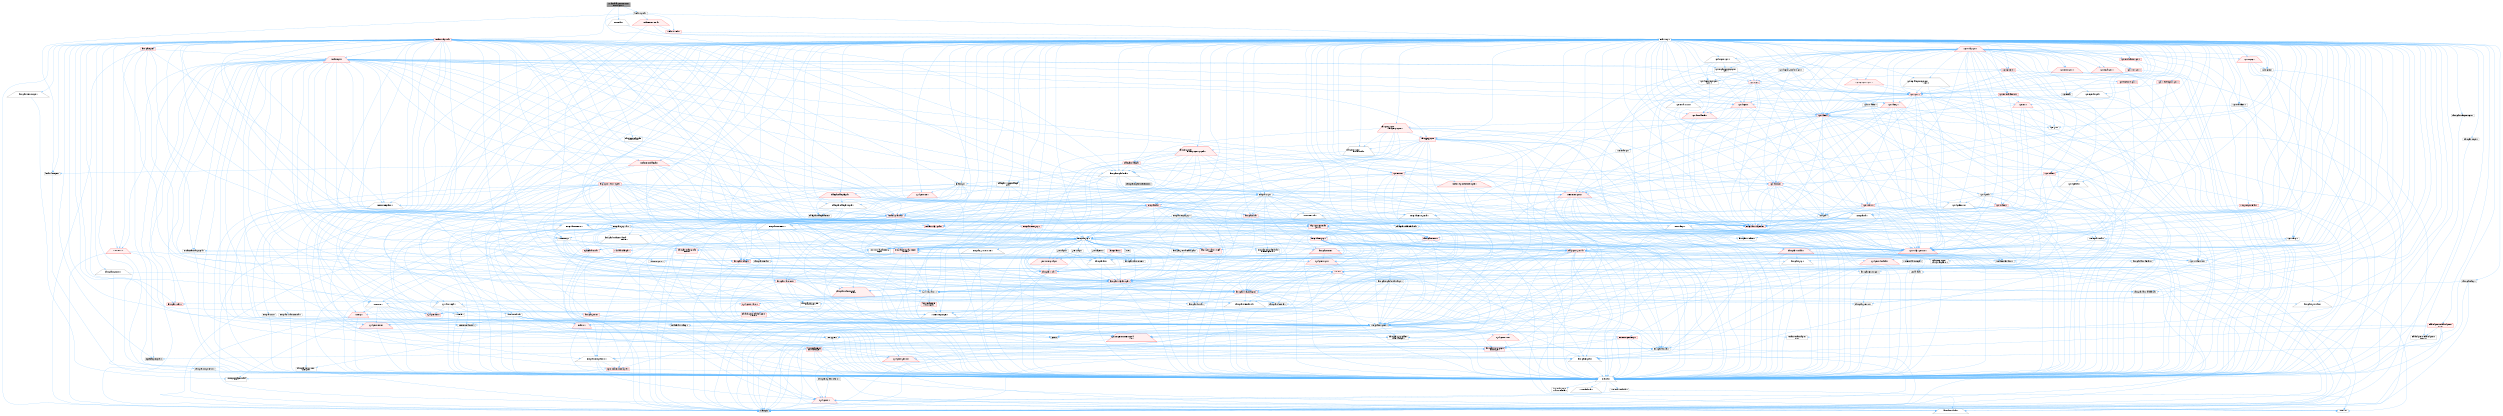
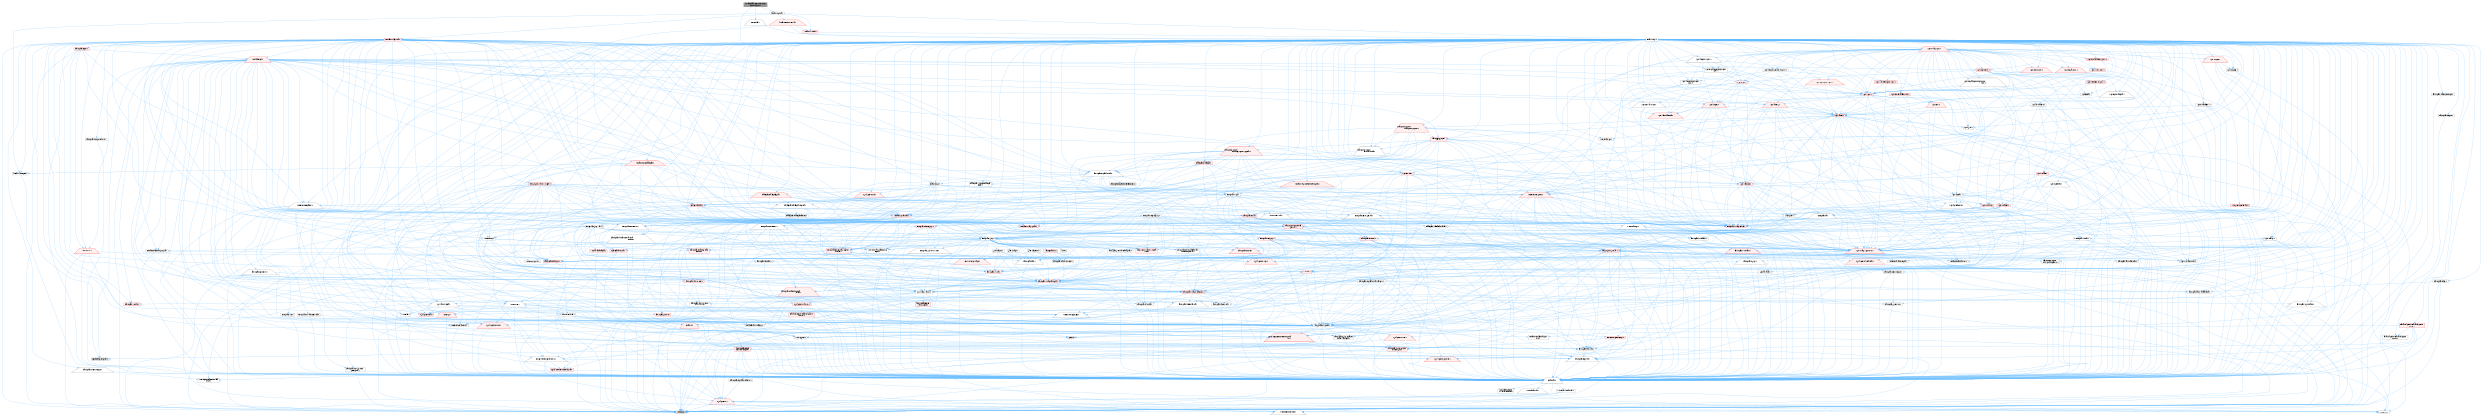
node "Serialization/Serialized PropertyScope.h": removed
